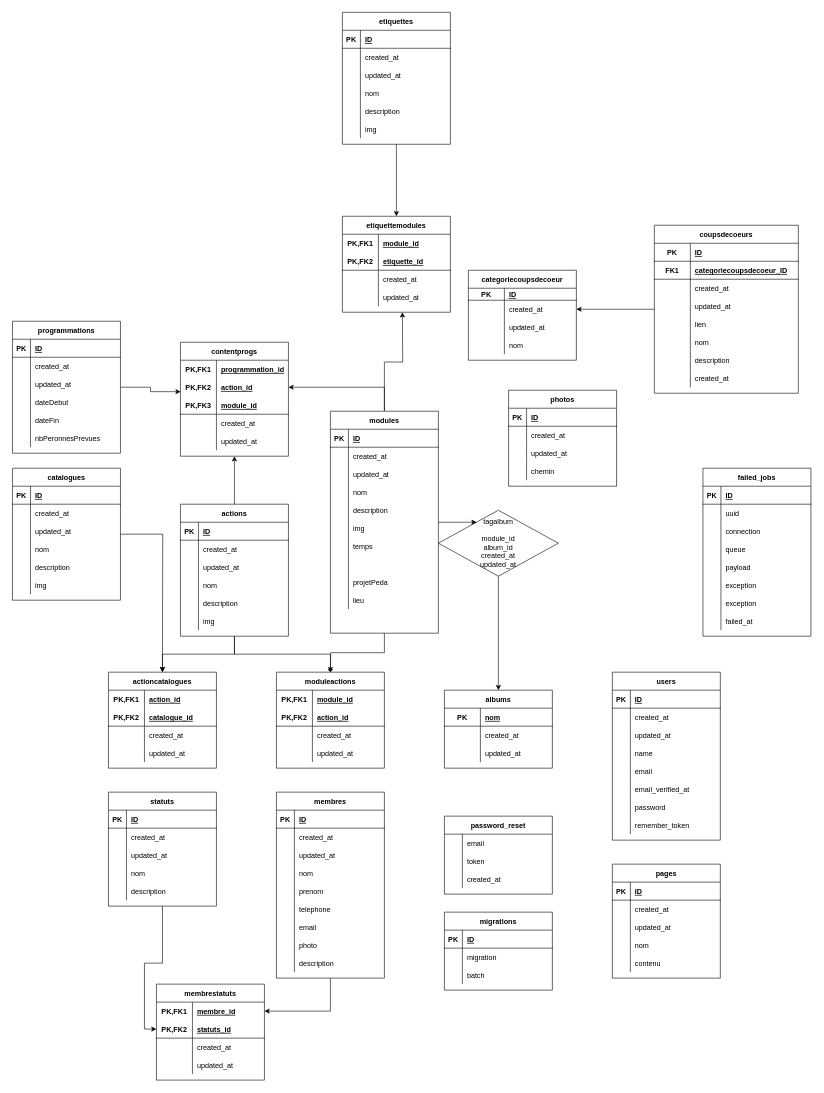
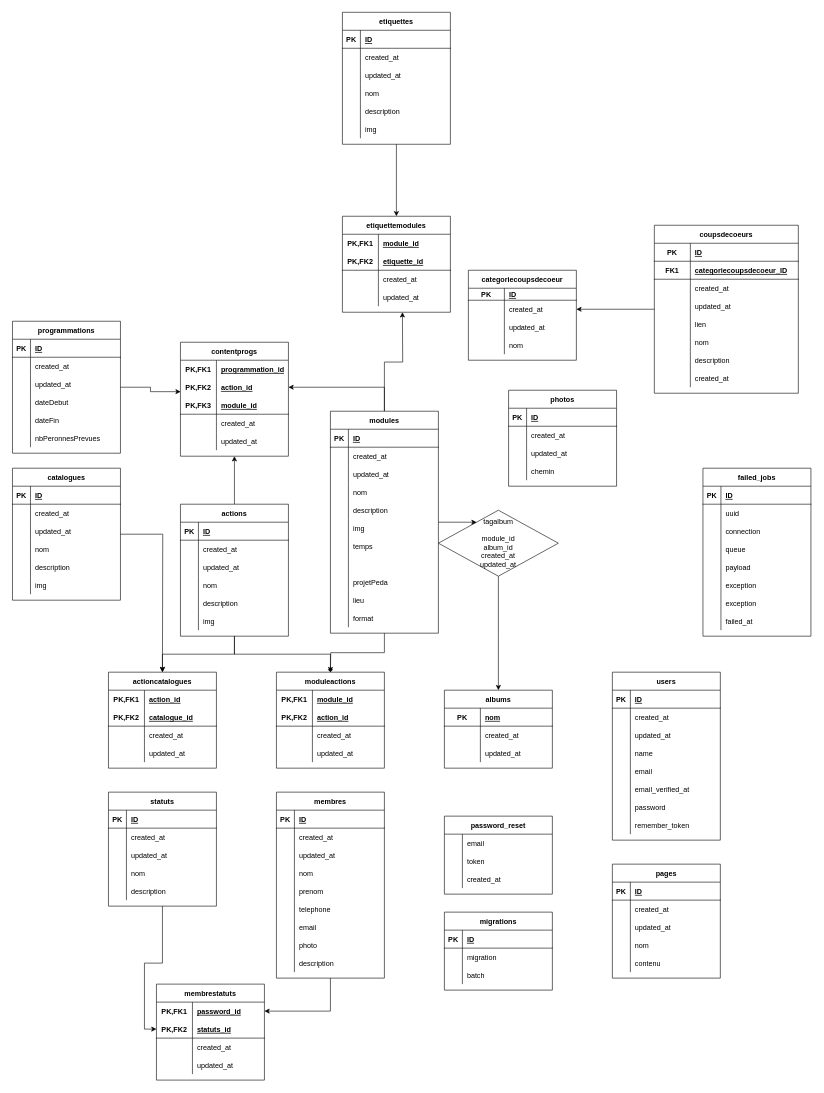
node "format": added
node "membre_id": label "membre_id" -> "password_id"
